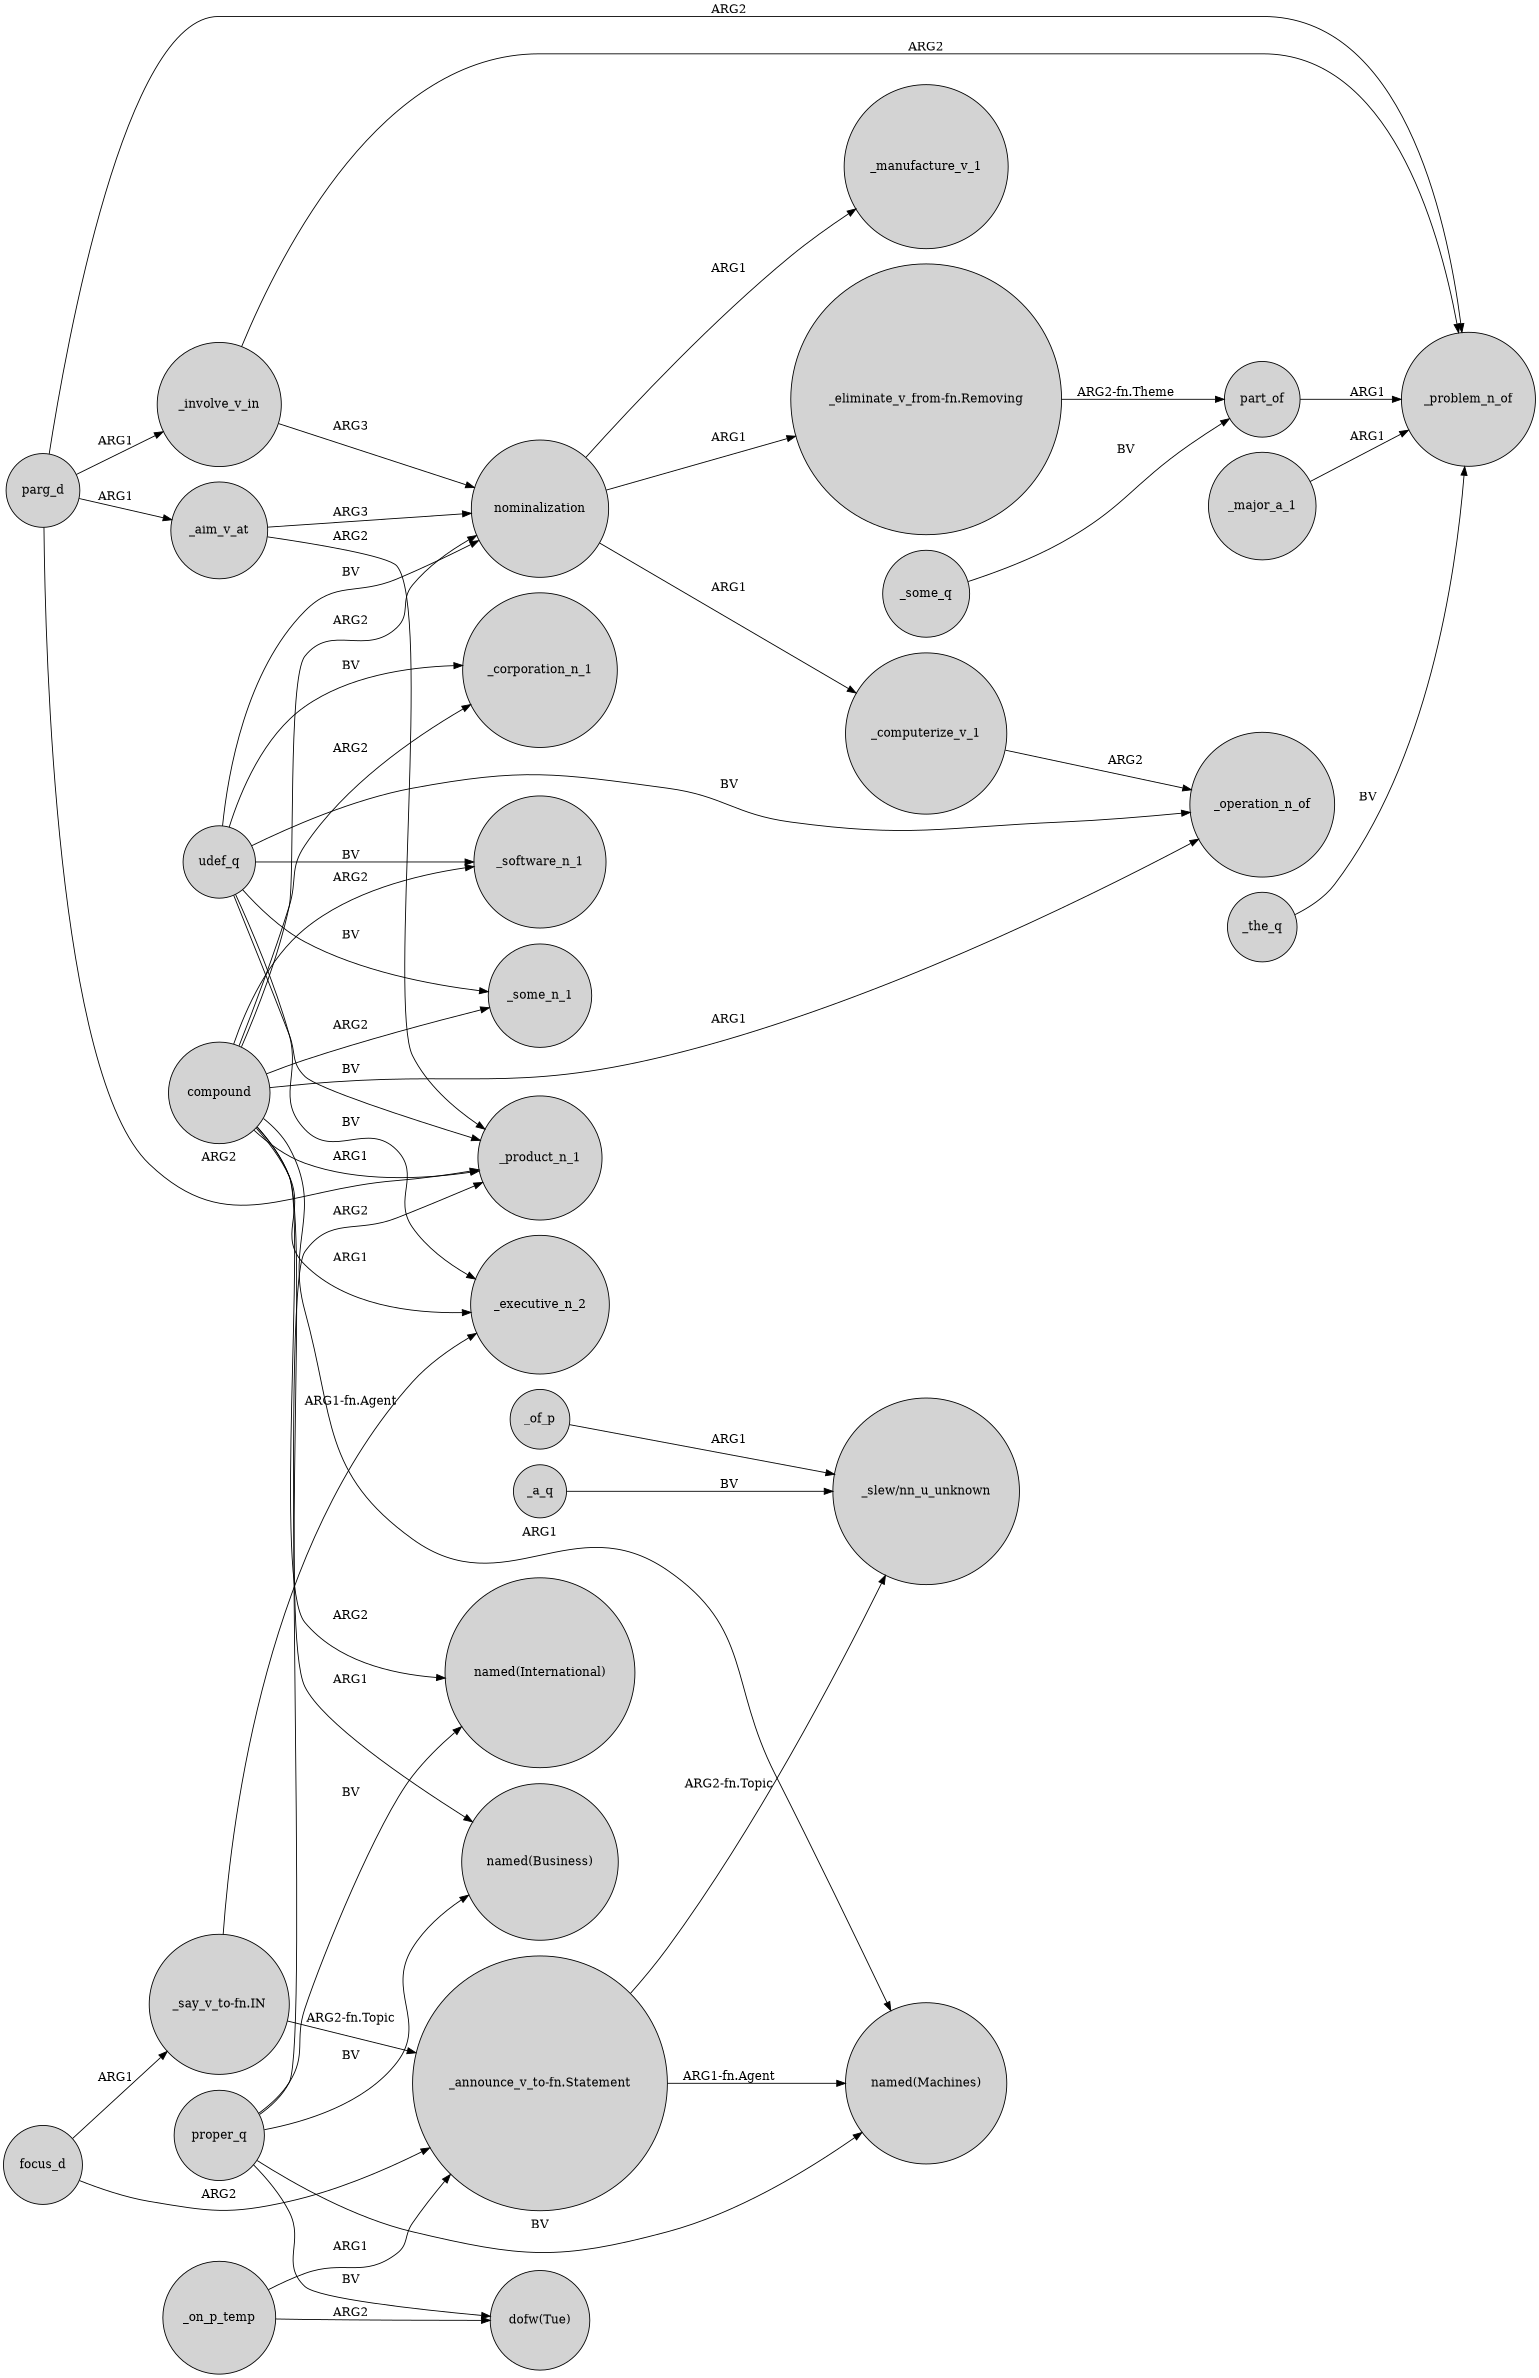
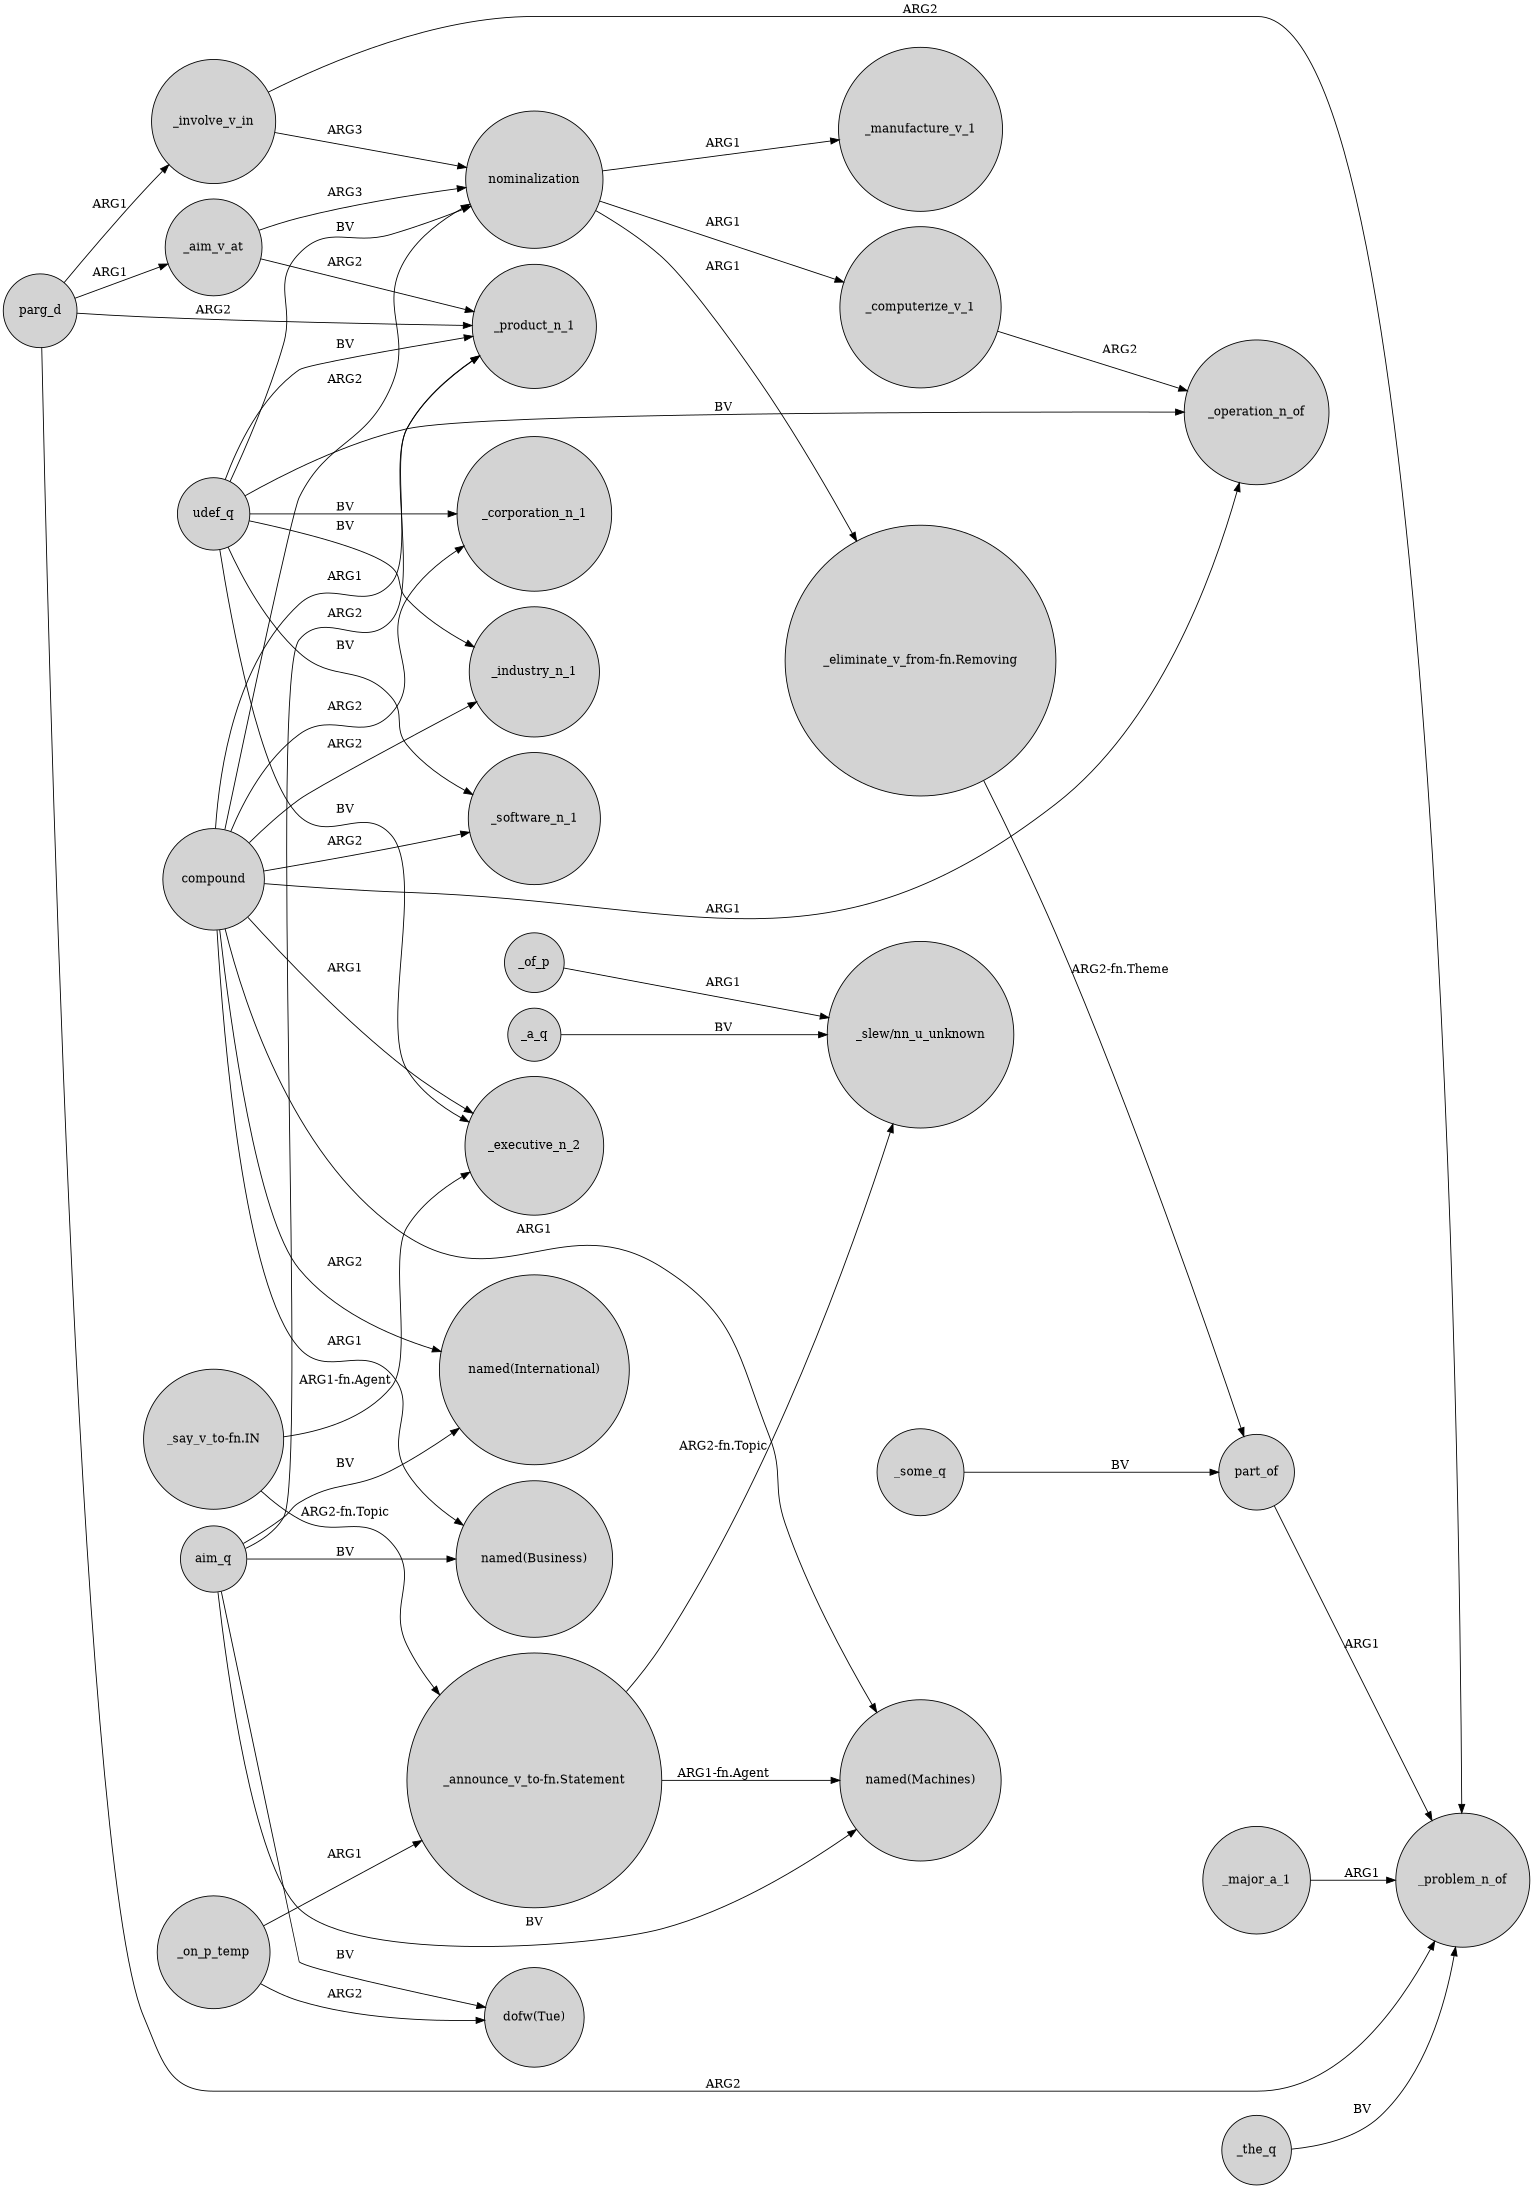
node "_some_n_1": label "_some_n_1" -> "_industry_n_1"
node "proper_q": label "proper_q" -> "aim_q"
node "focus_d": removed
